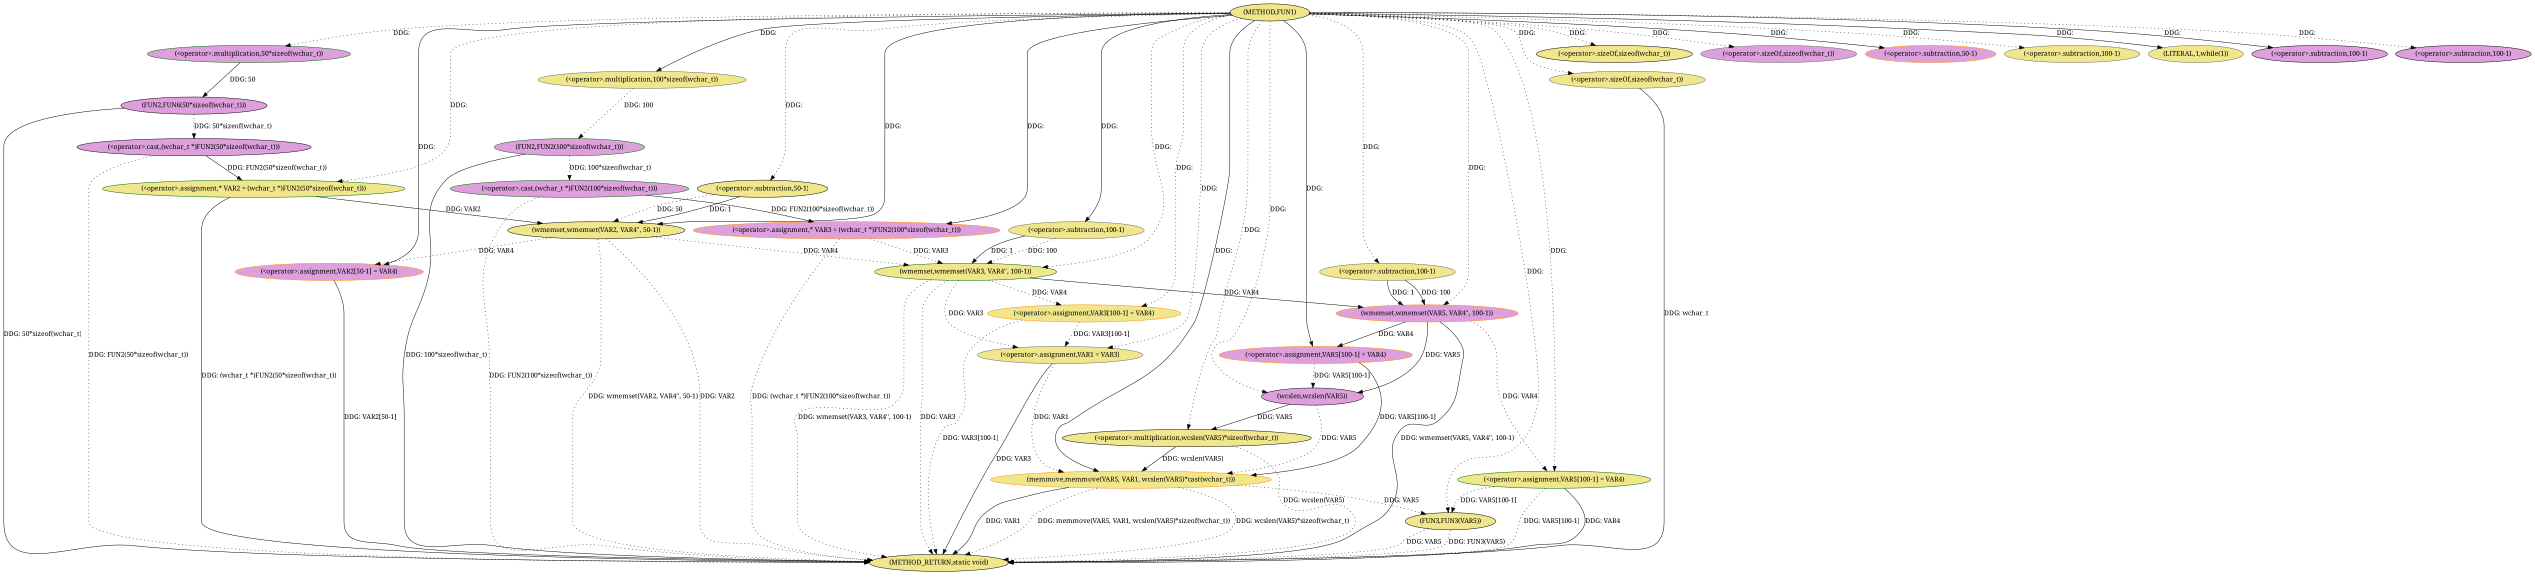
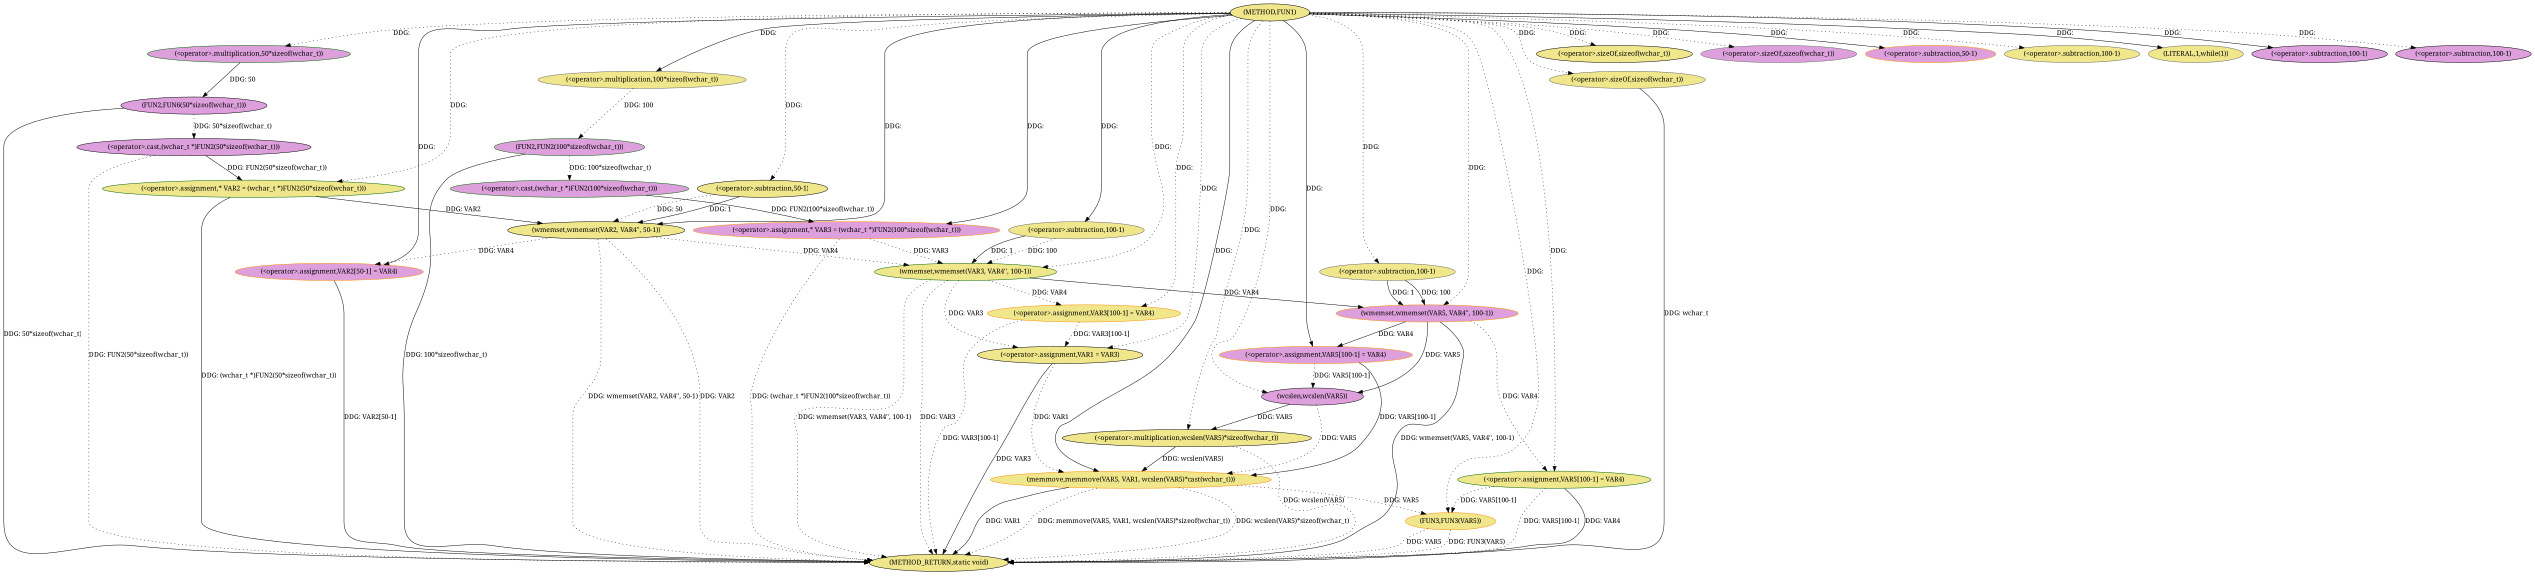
node "(<operator>.assignment,VAR1 = VAR3)": color gray40 -> black
node "(FUN3,FUN3(VAR5))": color black -> darkorange
edge "(<operator>.cast,(wchar_t *)FUN2(100*sizeof(wchar_t)))" -> "(METHOD_RETURN,static void)": removed, label "DDG: FUN2(100*sizeof(wchar_t))"
